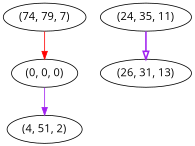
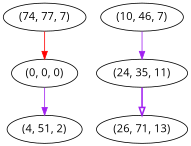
node "(74, 79, 7)": label "(74, 79, 7)" -> "(74, 77, 7)"
node "(10, 46, 7)": added
node "(26, 31, 13)": label "(26, 31, 13)" -> "(26, 71, 13)"
